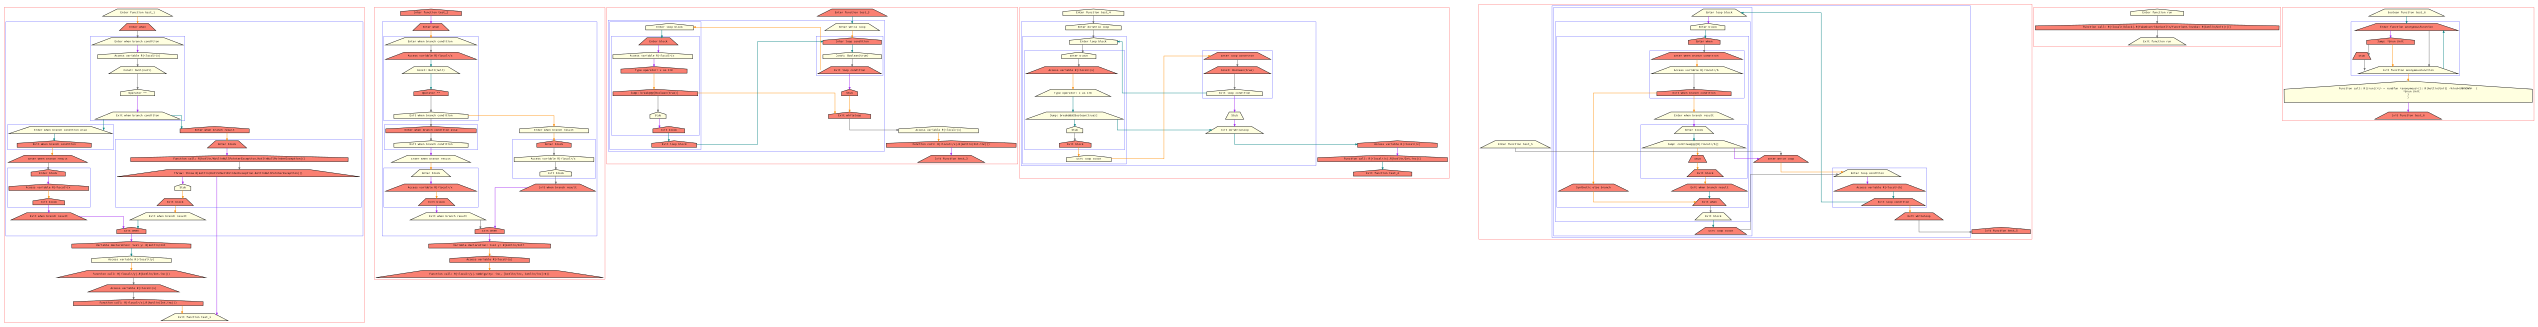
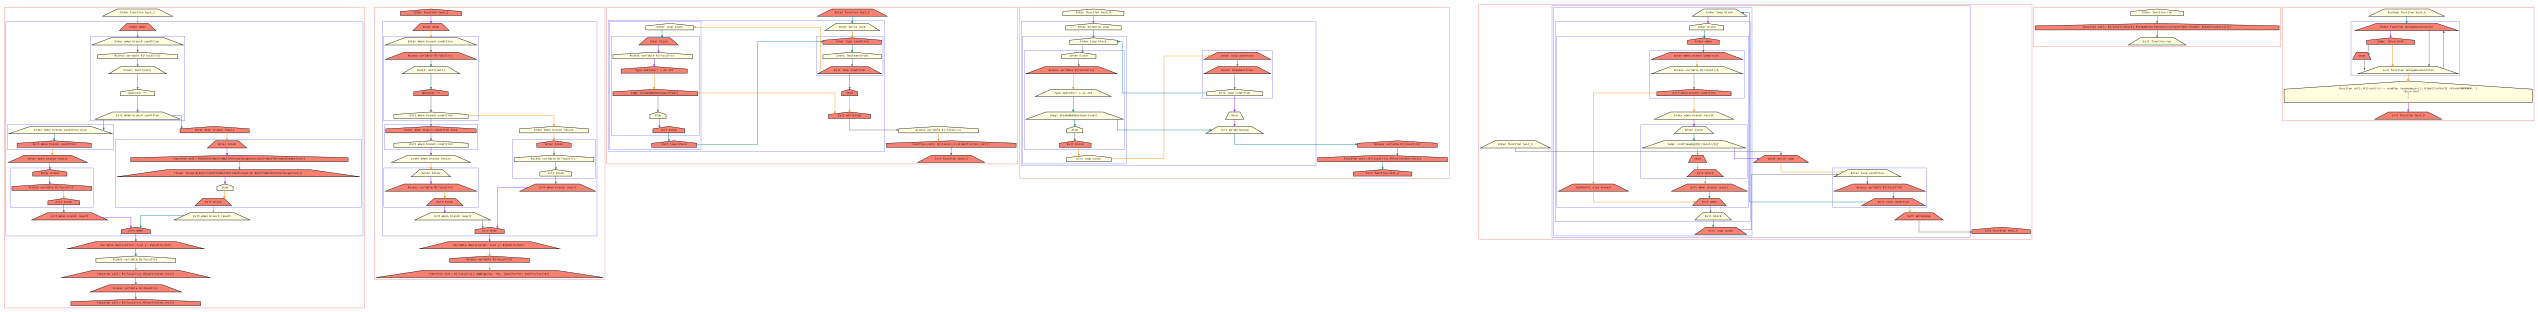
node "Variable declaration: lval y: R|kotlin/Int|": shape house -> trapezium
node "Variable declaration: lval y: R|kotlin/Int?|": shape house -> trapezium
node "Exit function test_1": removed
